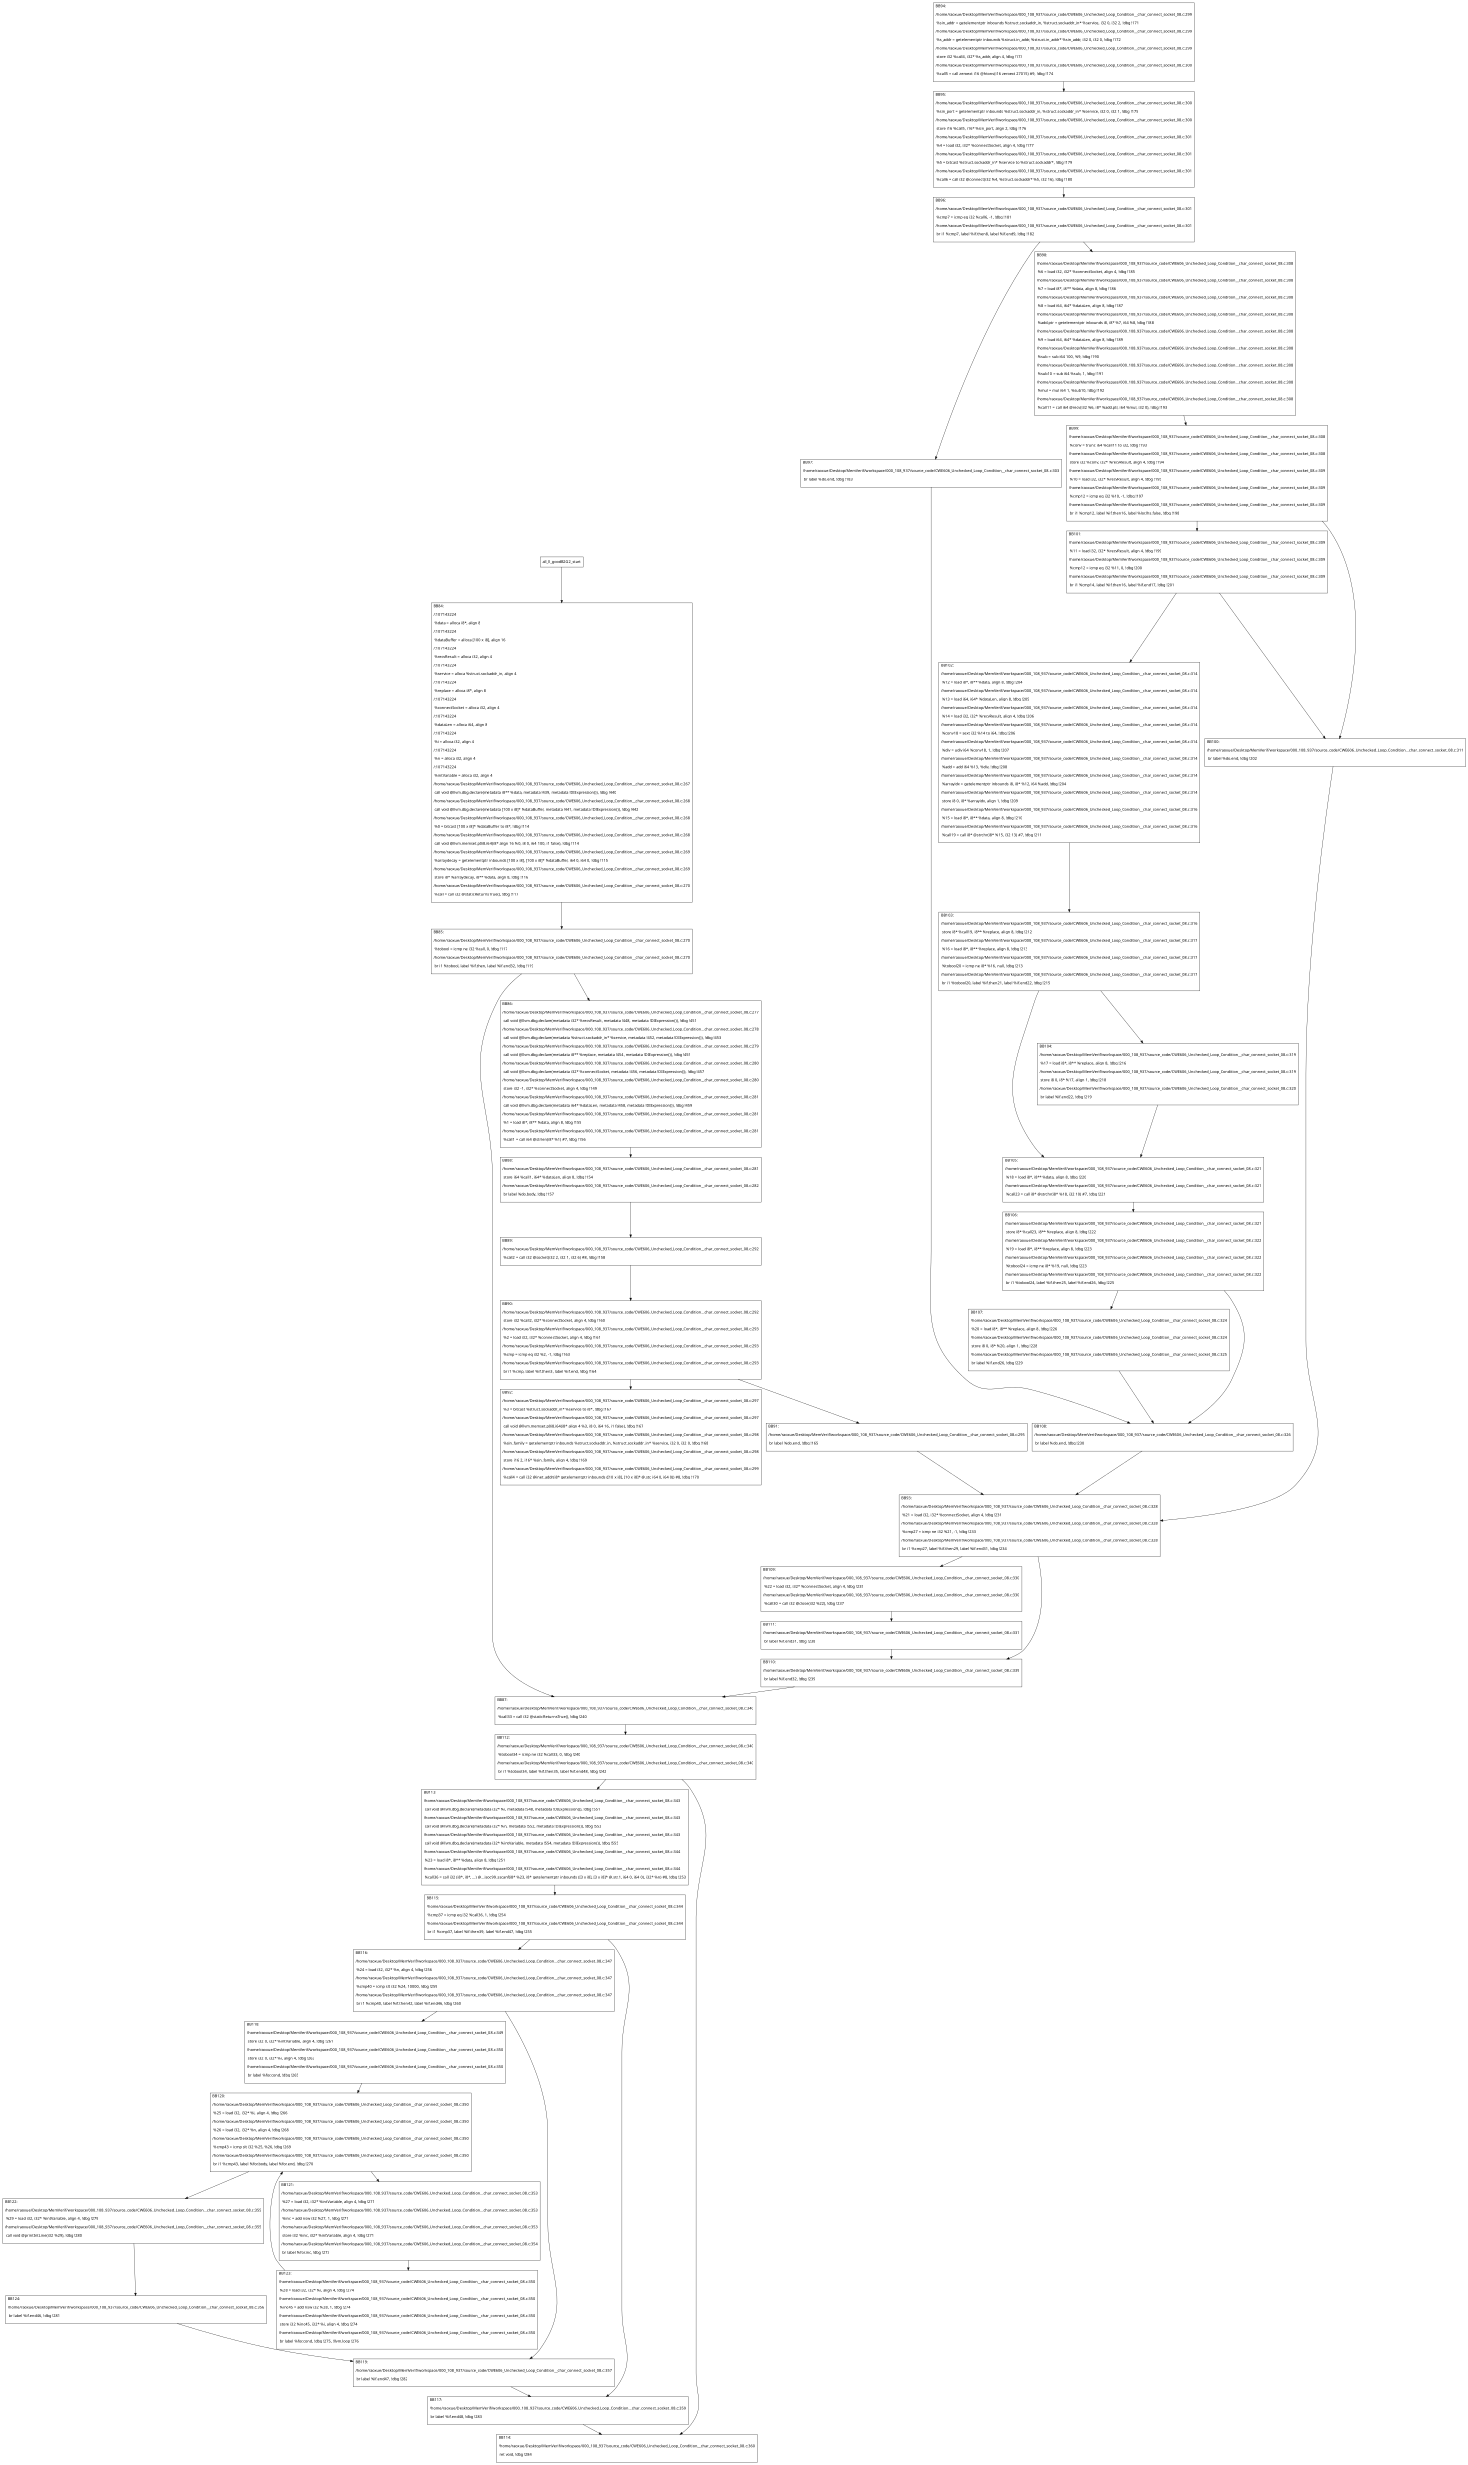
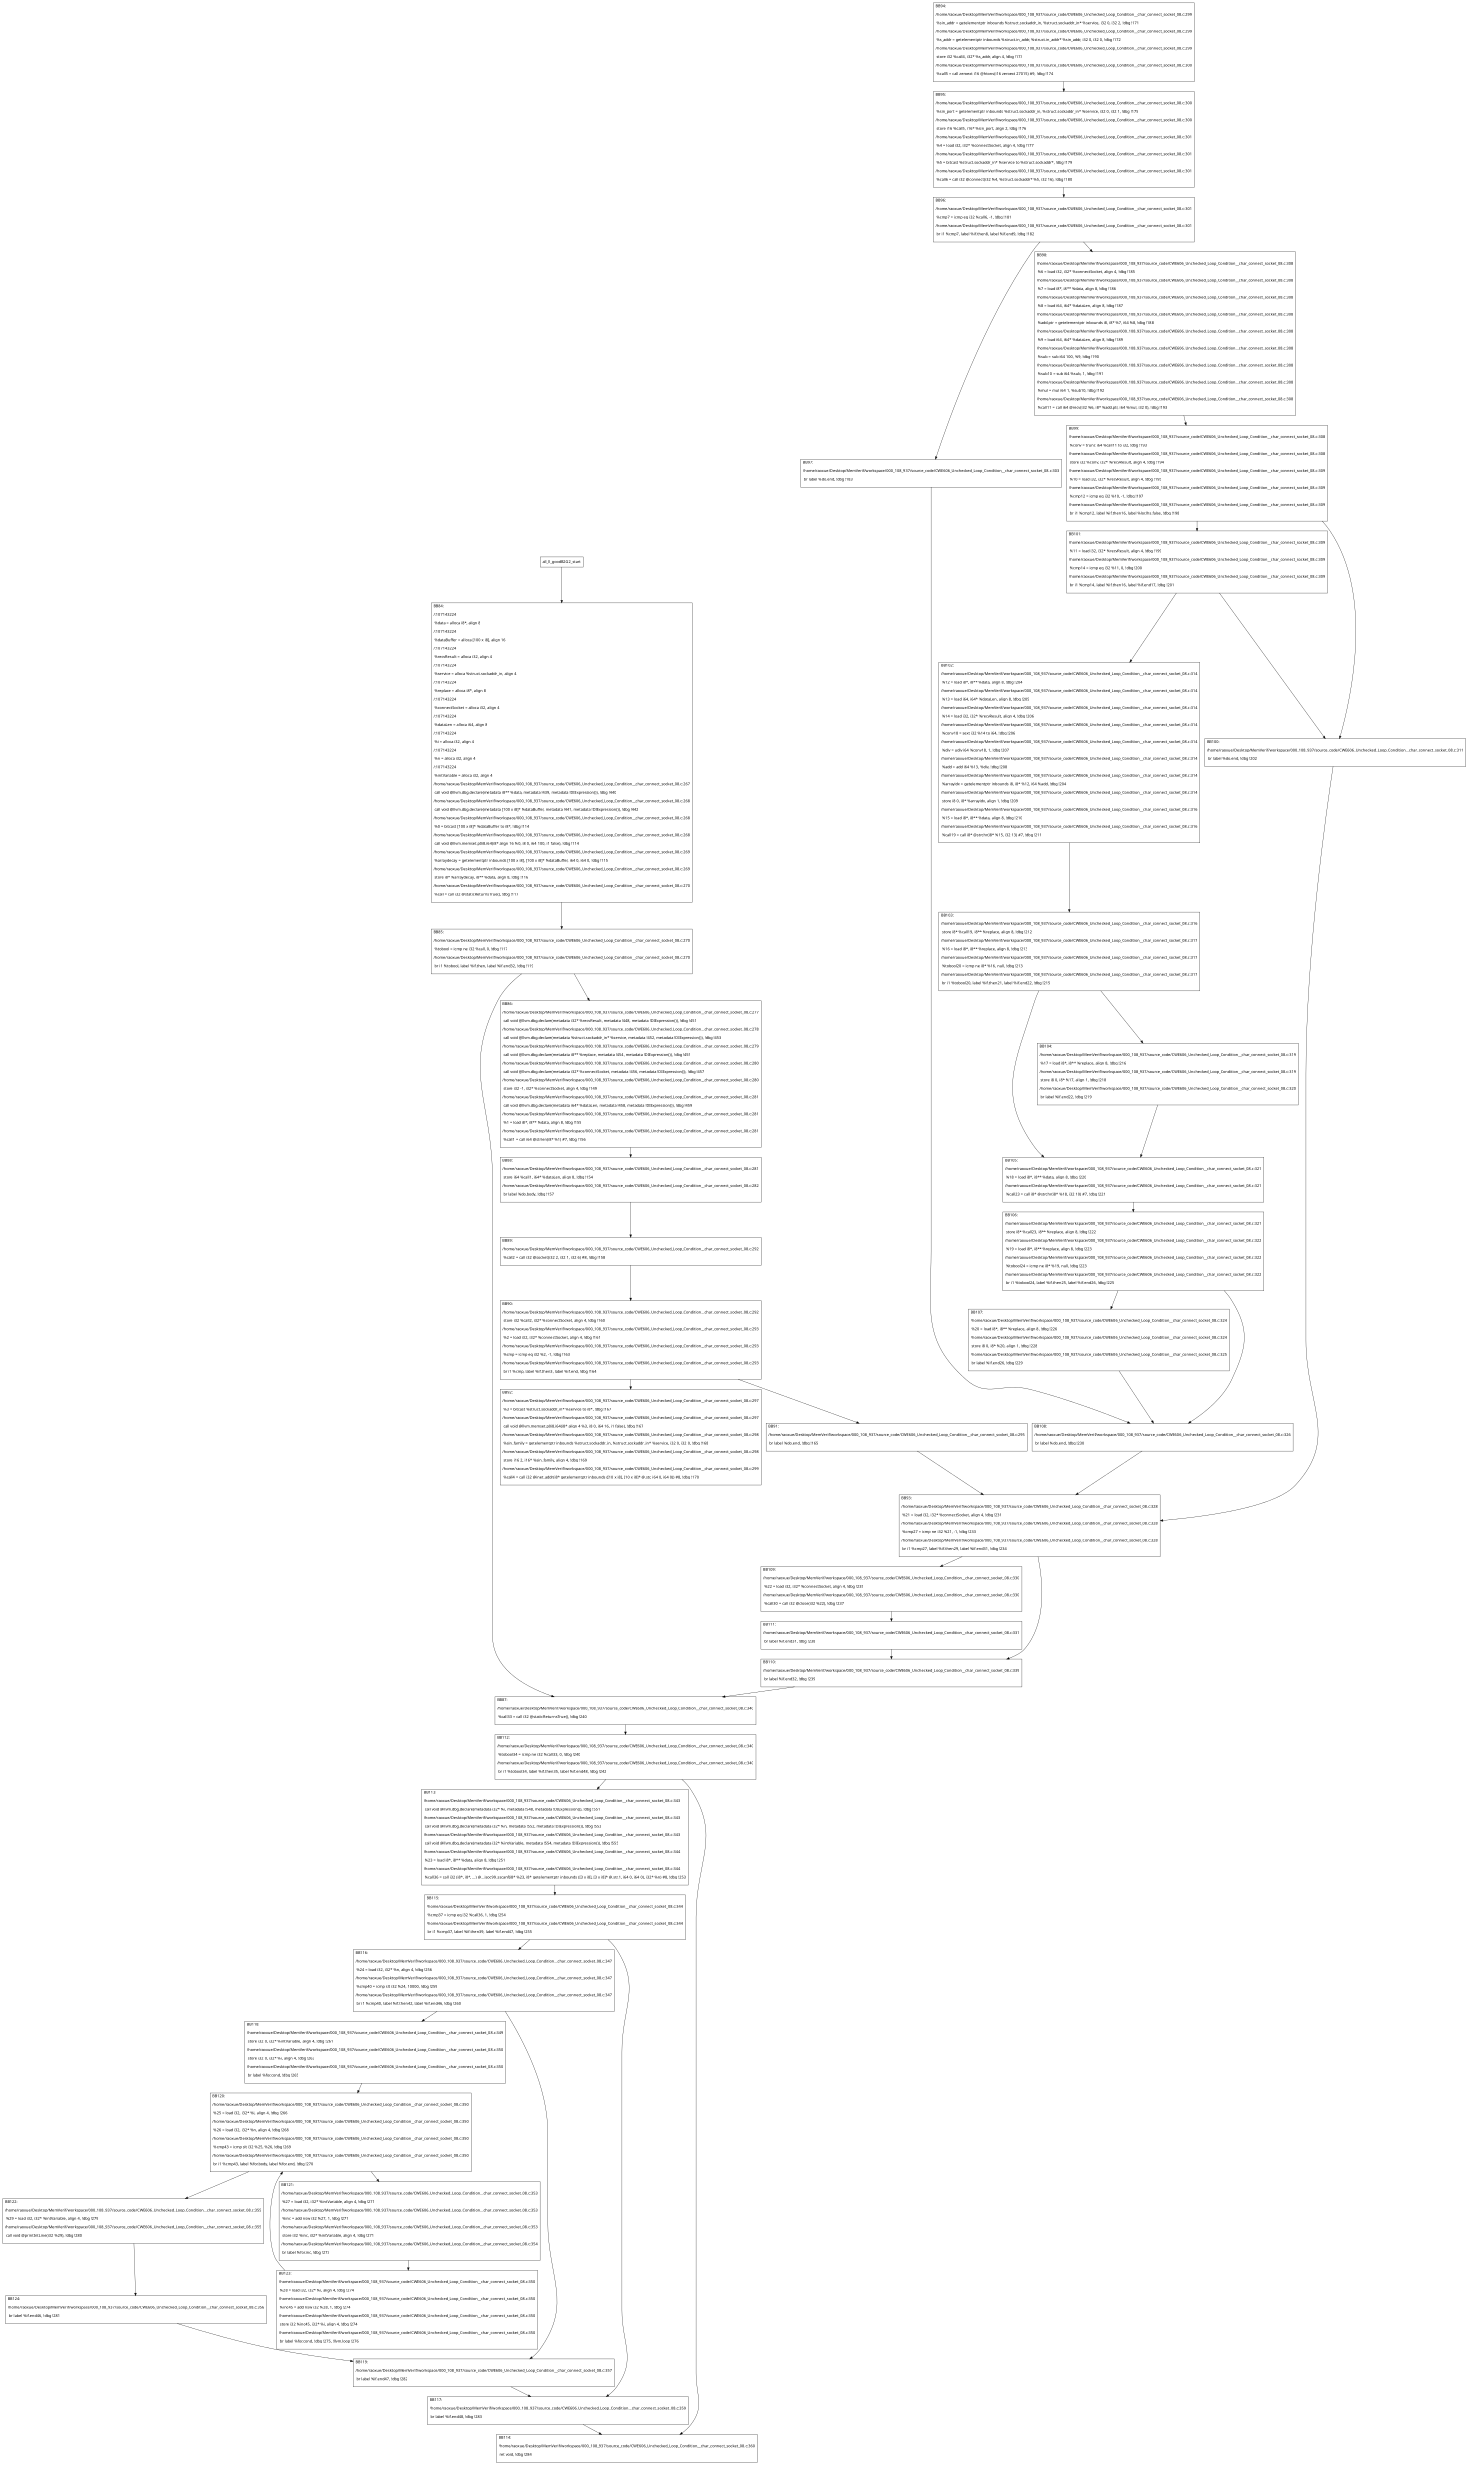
node "BB101:": text "%cmp12 = icmp eq i32 %11, 0, !dbg !200" -> "%cmp14 = icmp eq i32 %11, 0, !dbg !200"
